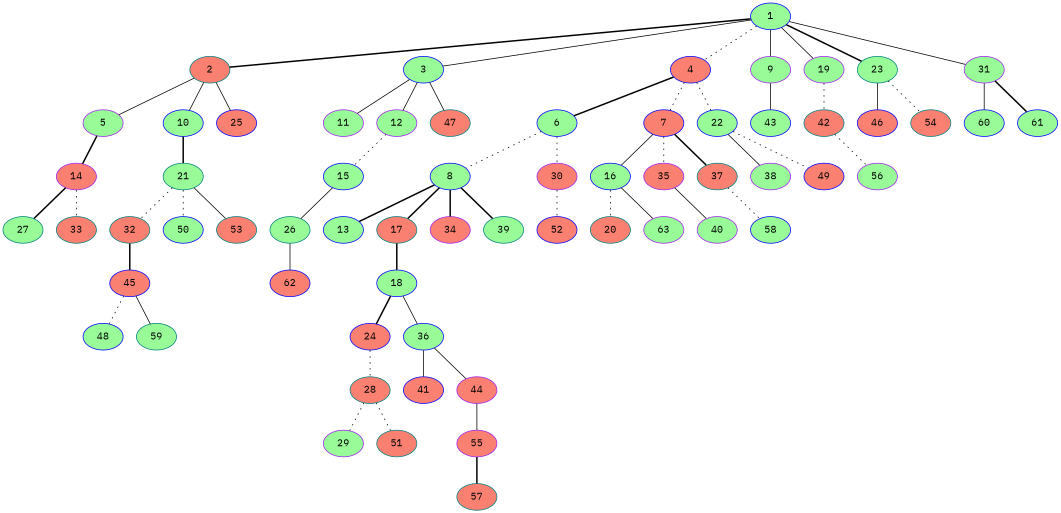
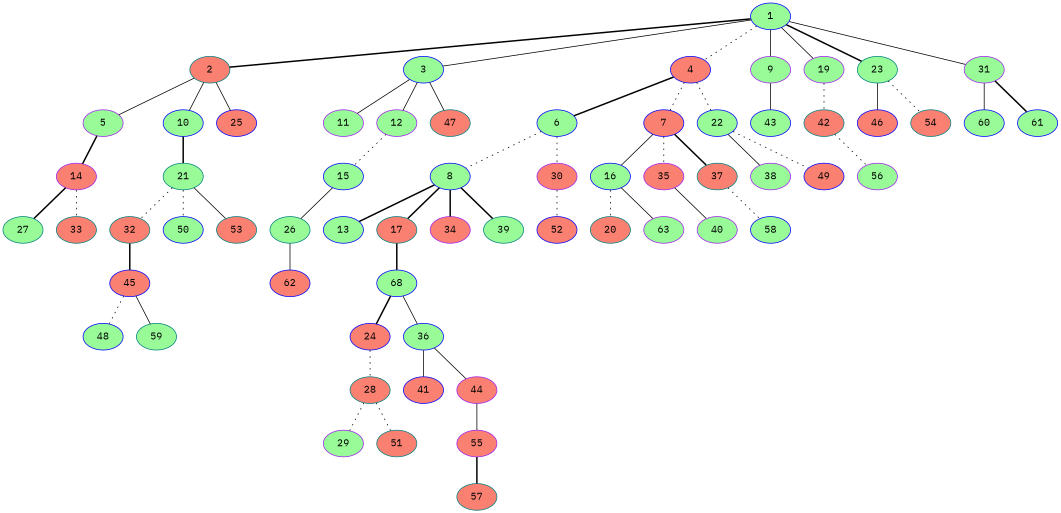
node "18": label "18" -> "68"
